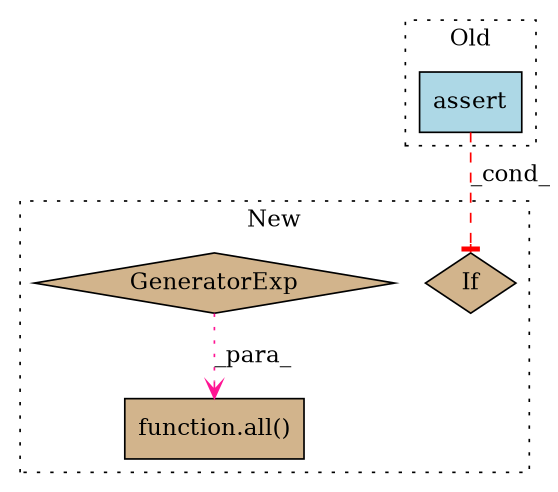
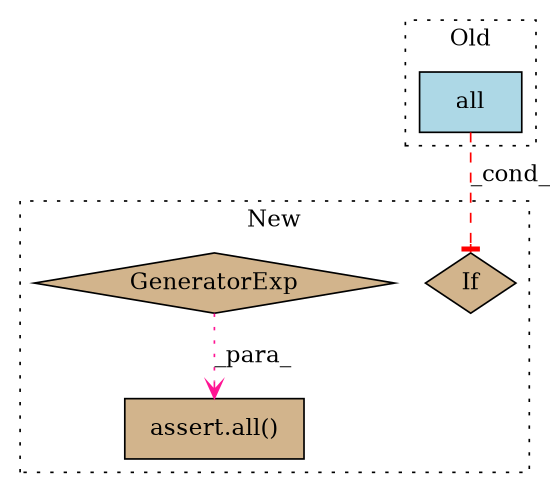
node "assert": label "assert" -> "all"
node "function.all()": label "function.all()" -> "assert.all()"
